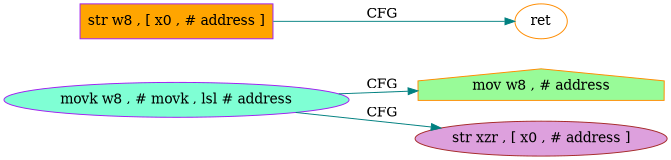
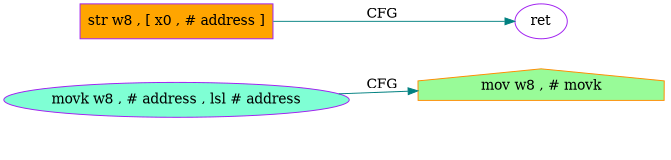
node "ret": color darkorange -> purple
node "mov w8 , # address": label "mov w8 , # address" -> "mov w8 , # movk"
node "movk w8 , # movk , lsl # address": label "movk w8 , # movk , lsl # address" -> "movk w8 , # address , lsl # address"
node "str xzr , [ x0 , # address ]": removed
